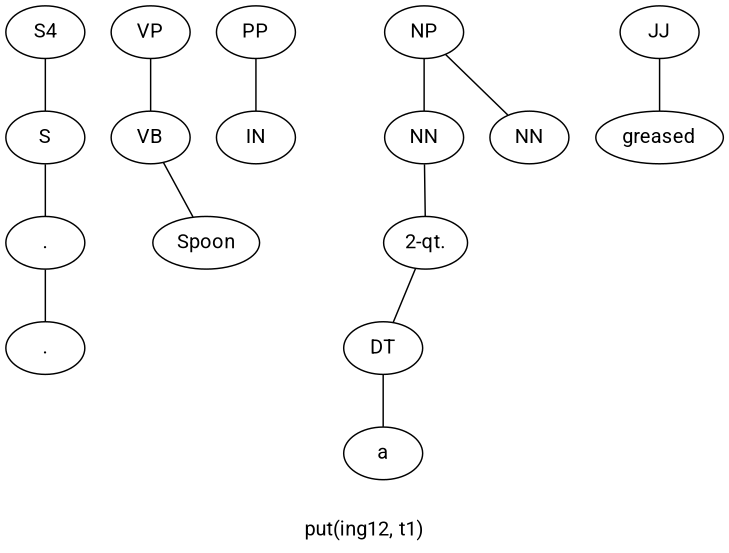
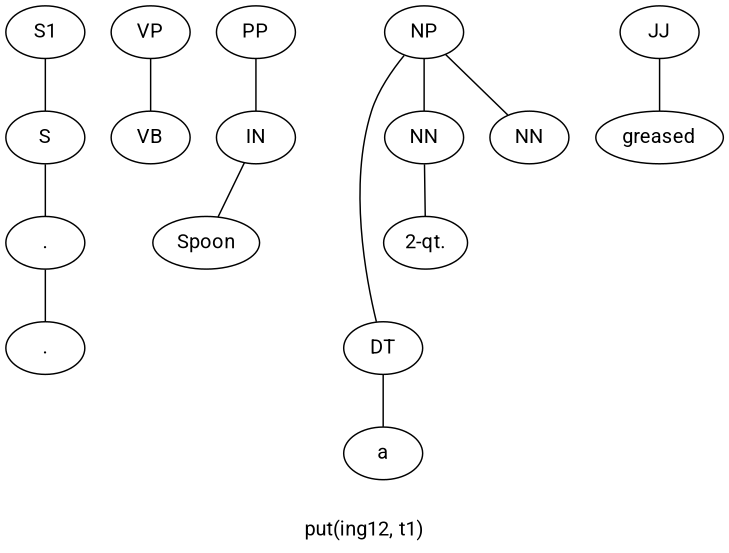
node "S4": label "S4" -> "S1"
edge "VB" -- "Spoon": now "IN" -- "Spoon"
edge "2-qt." -- "DT": now "NP" -- "DT"
